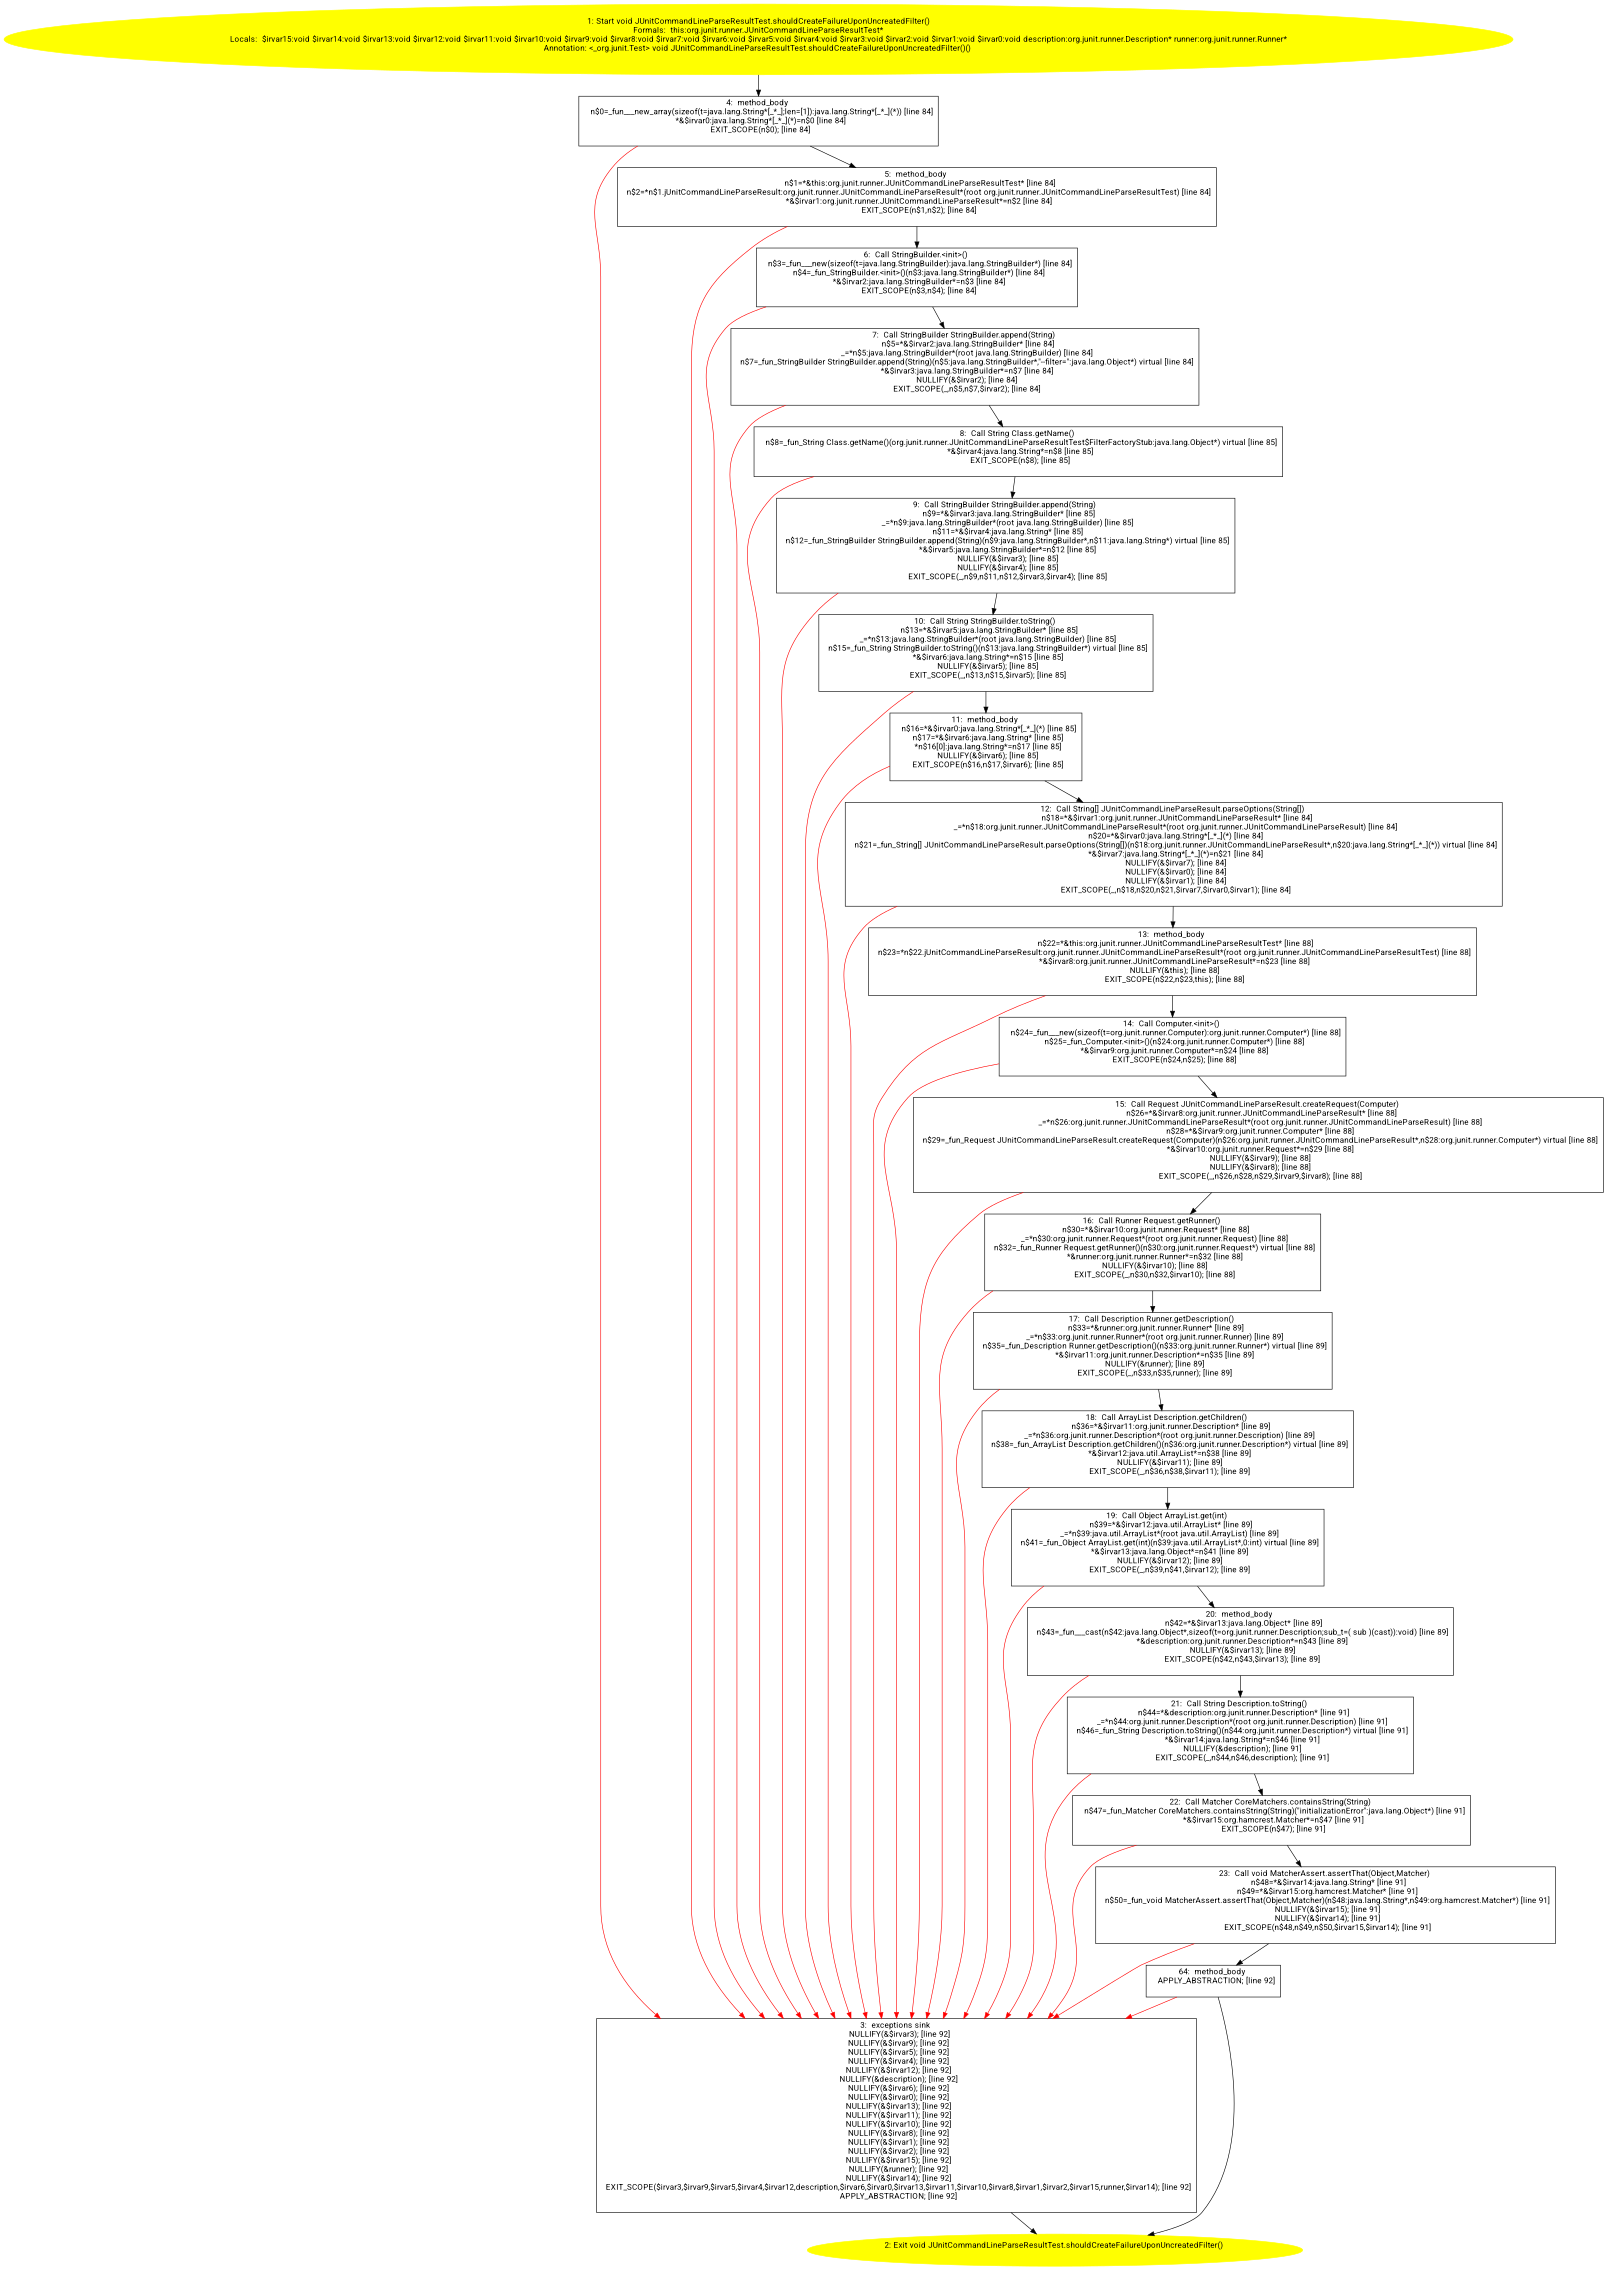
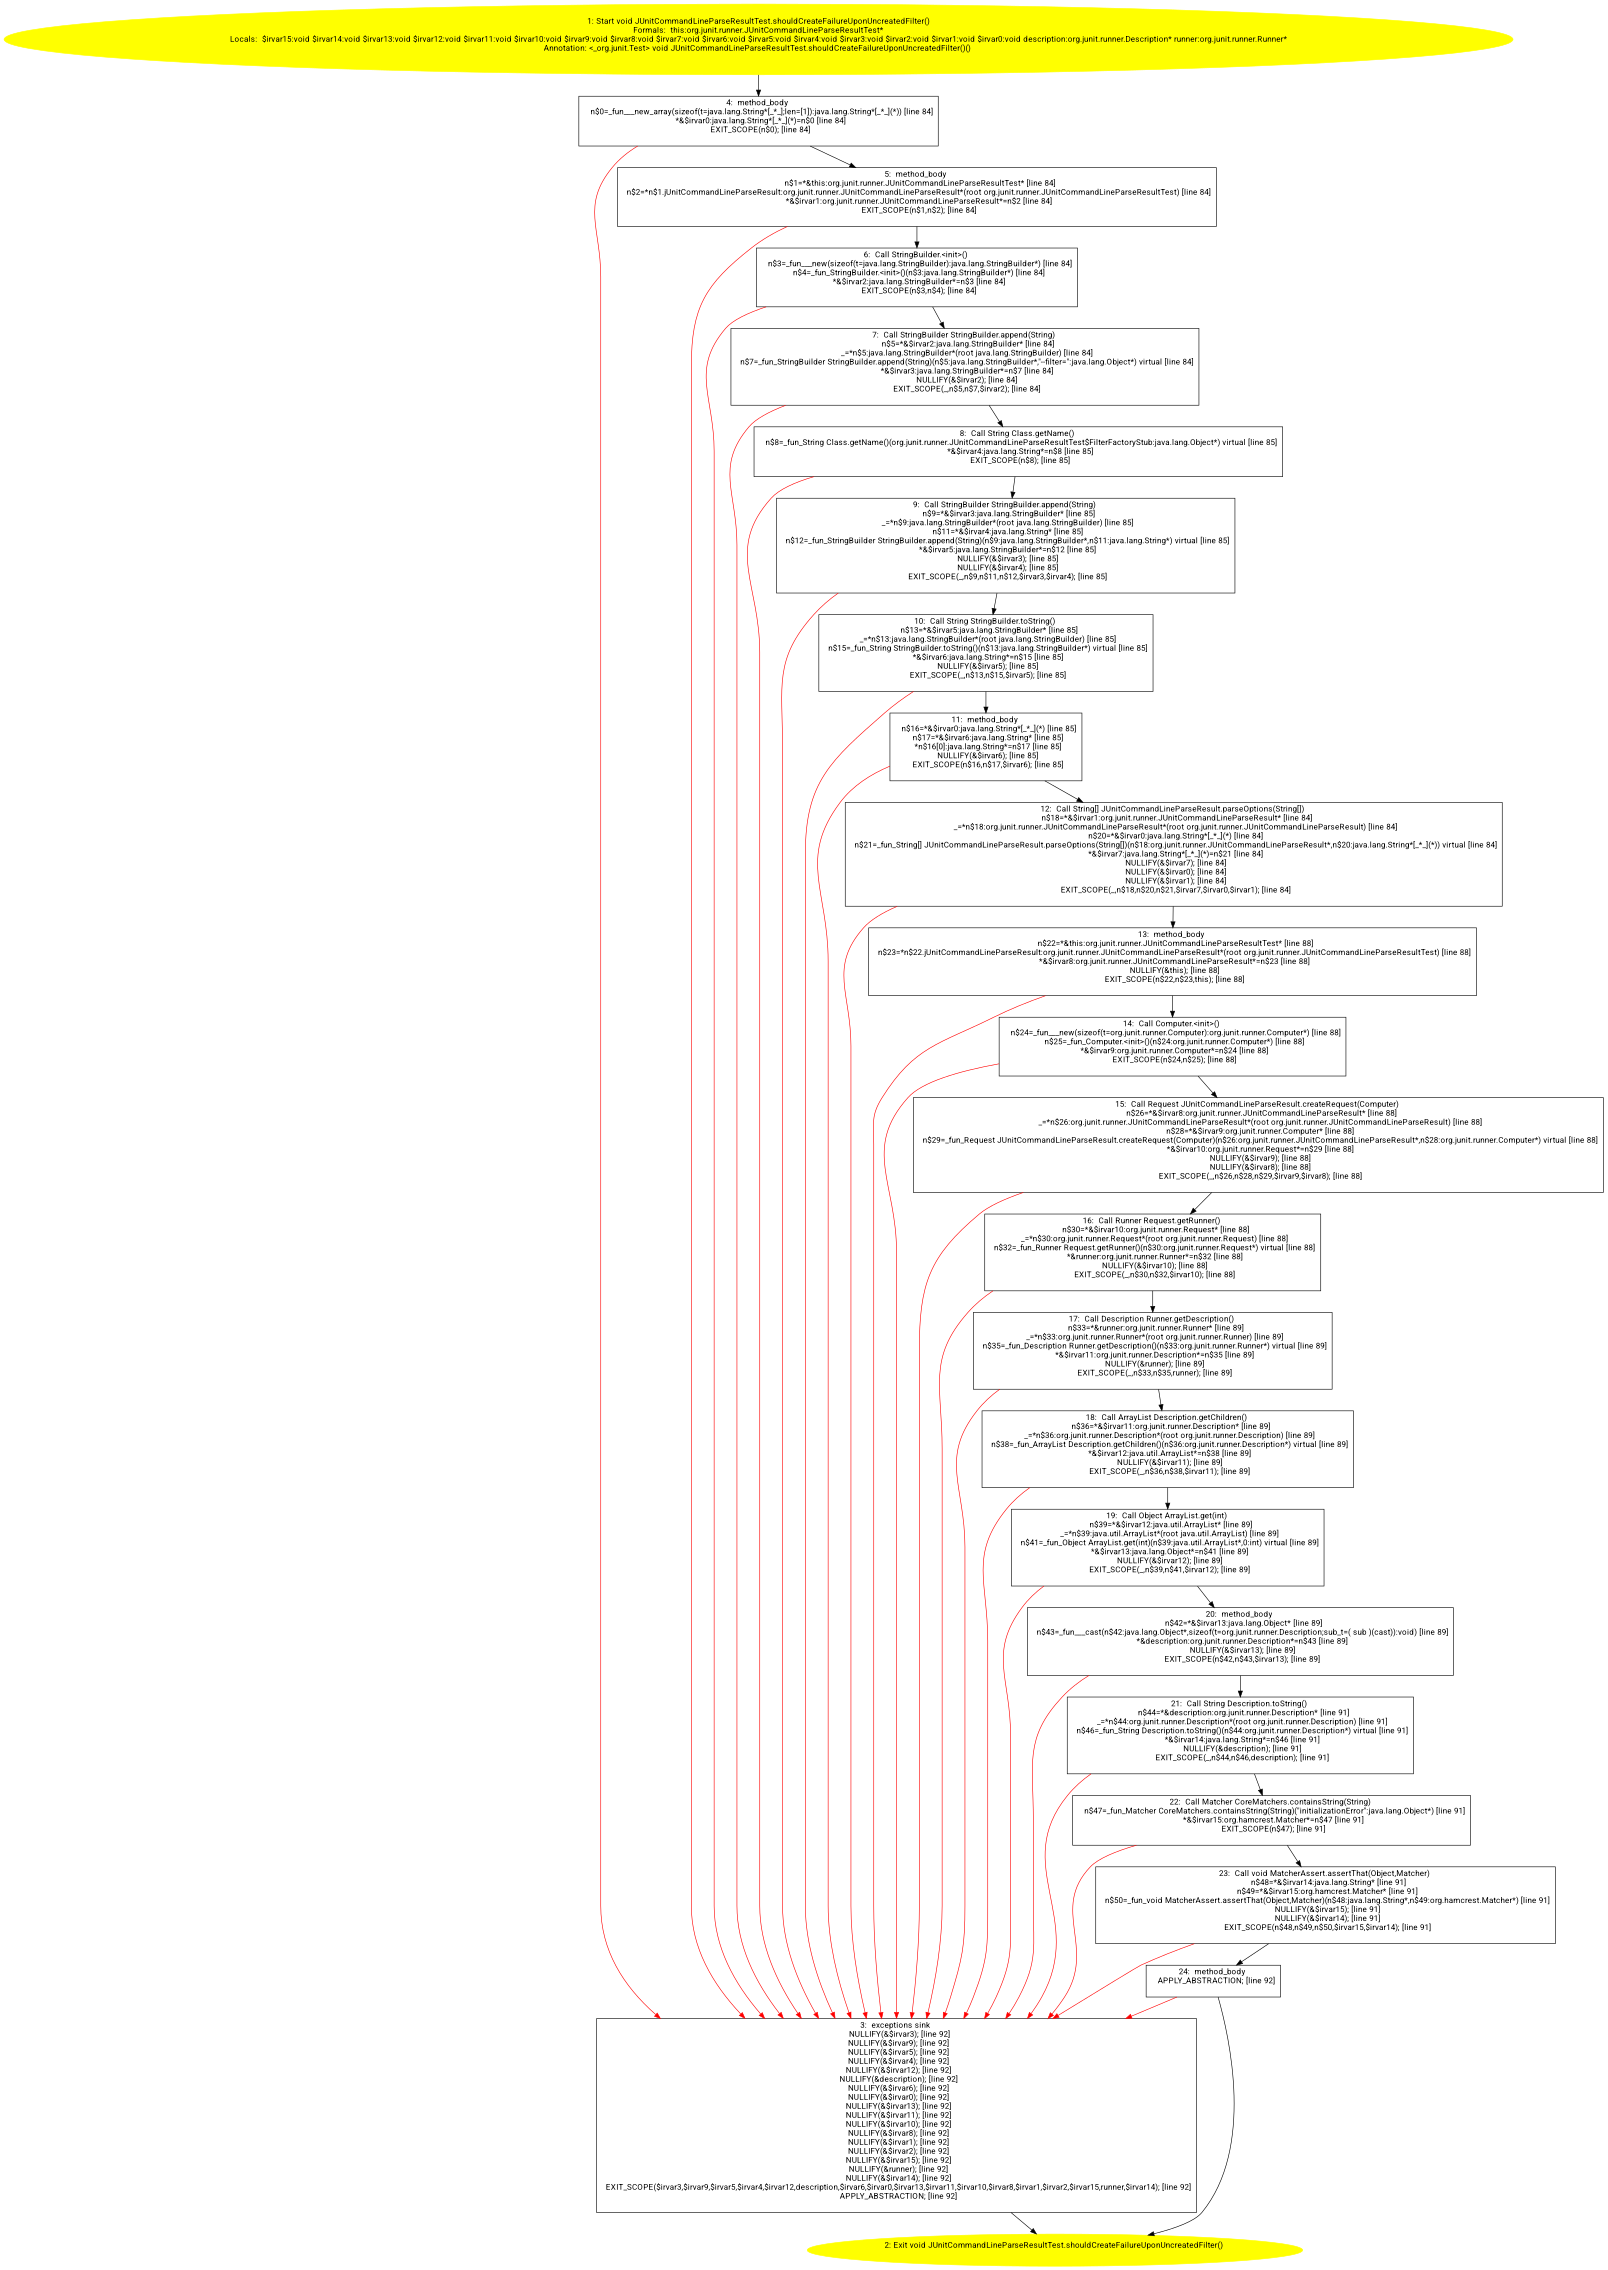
node "64:  method_body APPLY_ABSTRACTION; [line 92]": label "64:  method_body APPLY_ABSTRACTION; [line 92]" -> "24:  method_body APPLY_ABSTRACTION; [line 92]"
